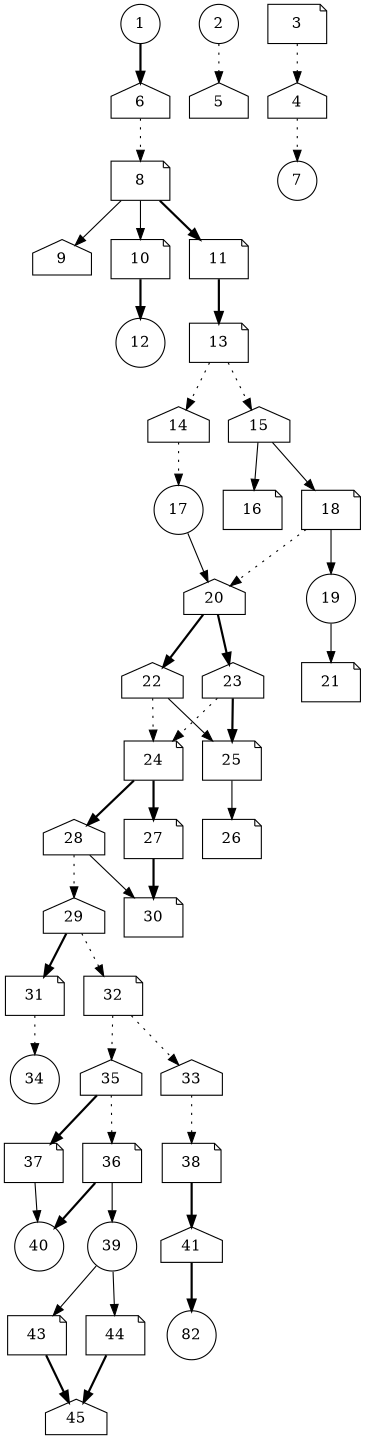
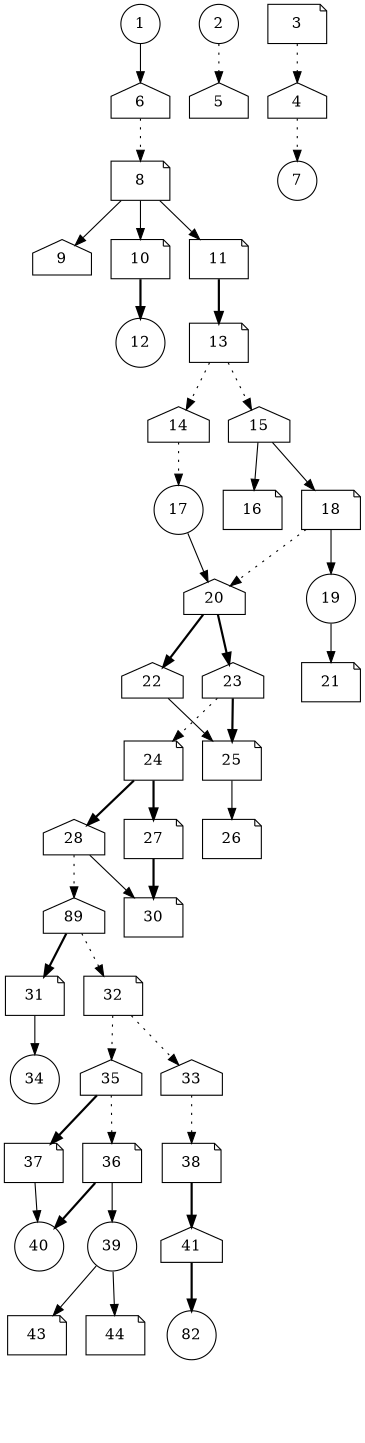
edge "1" -> "6": style bold -> solid
edge "8" -> "11": style bold -> solid
edge "22" -> "24": removed
node "29": label "29" -> "89"
edge "31" -> "34": style dotted -> solid
node "45": removed
